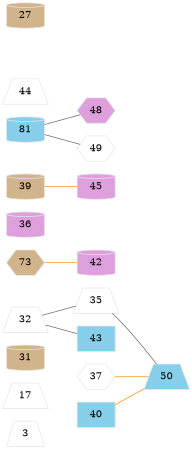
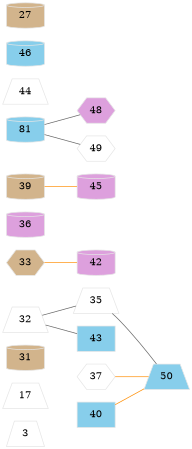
node "46": added
node "73": label "73" -> "33"
